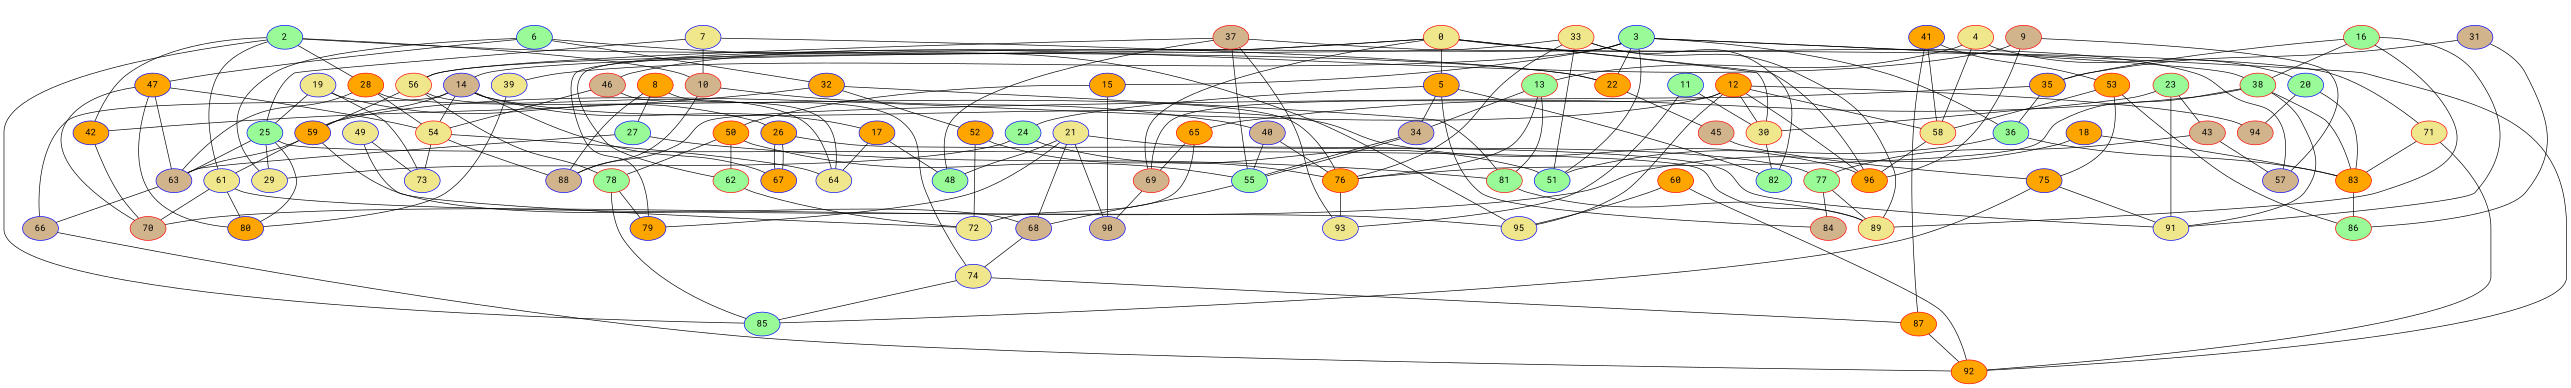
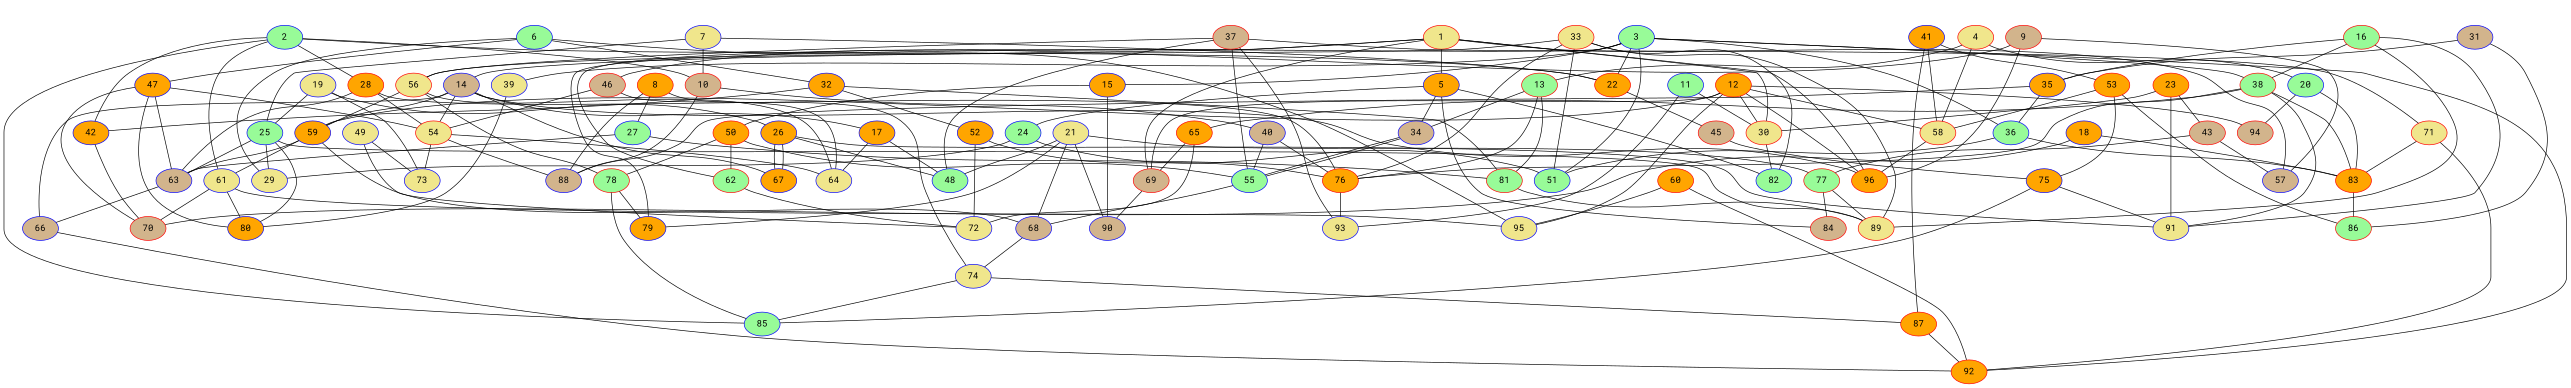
node "0": label "0" -> "1"
node "23": fillcolor palegreen -> orange
edge "26" -- "48": added
